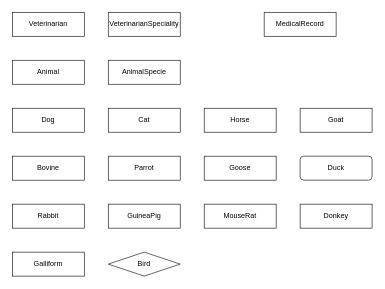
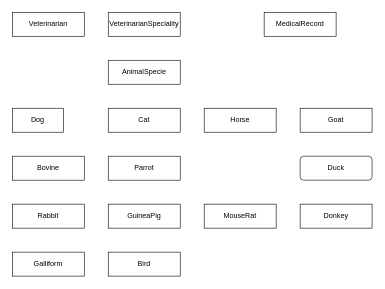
node "Animal": removed
node "Dog": size 72x24 -> 51x24
node "Goose": removed
node "Bird": shape diamond -> rectangle
